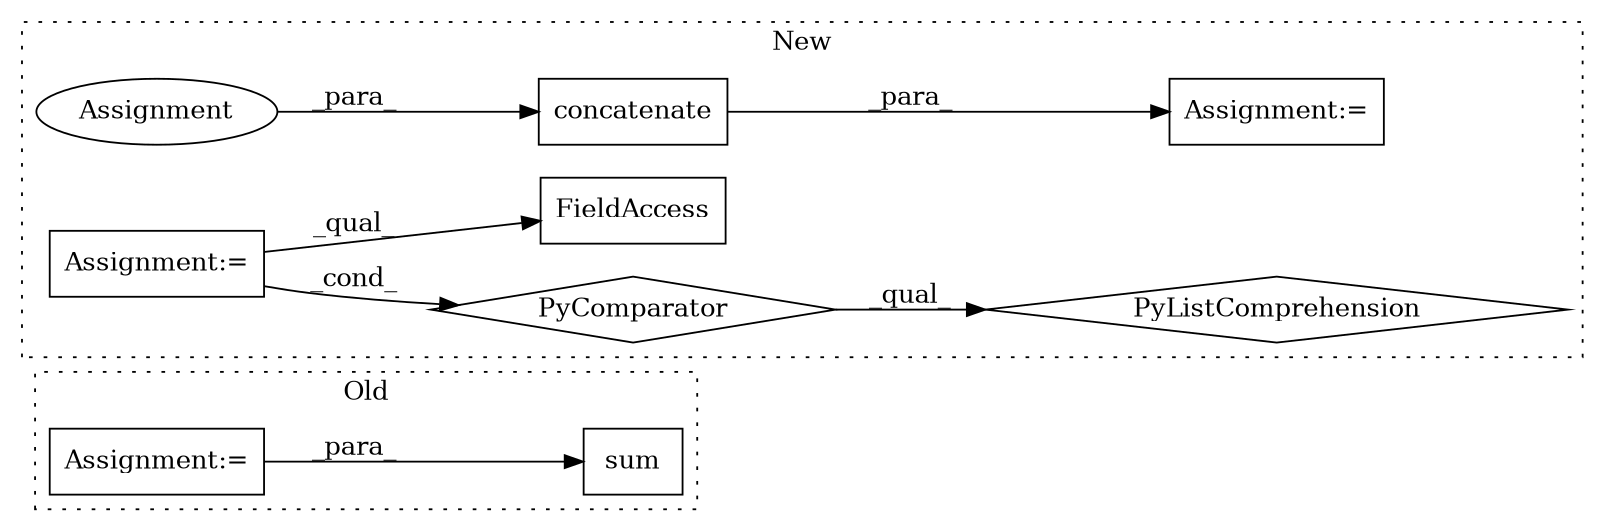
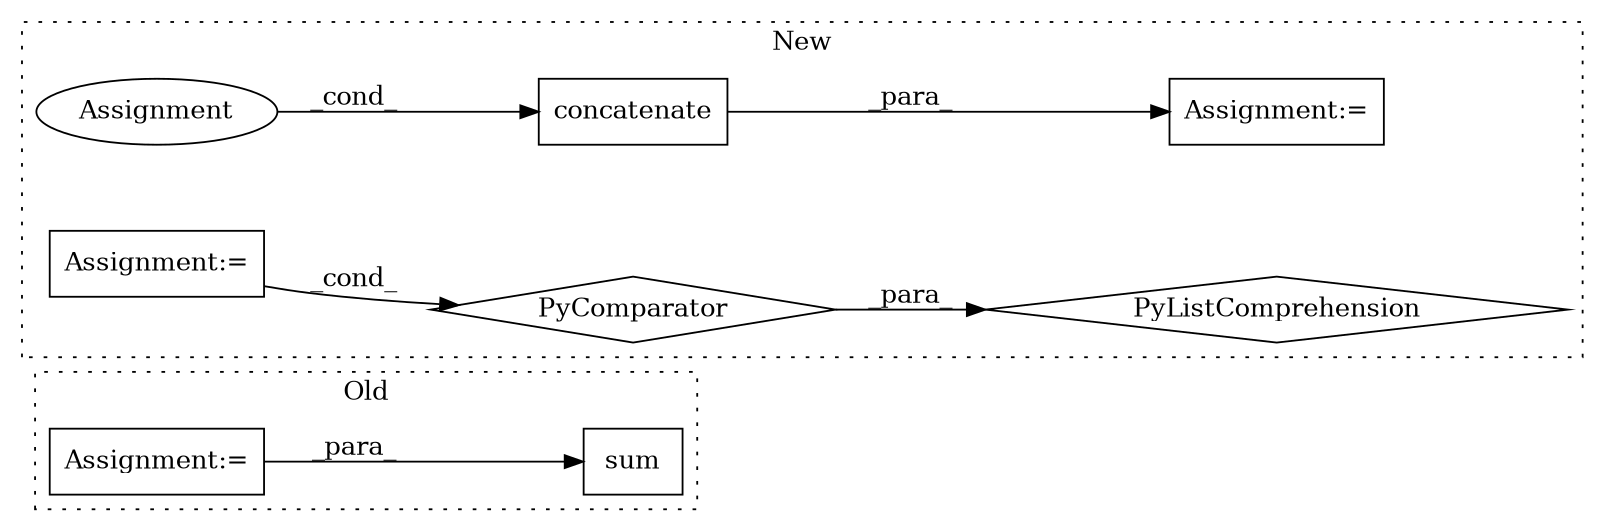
edge "Assignment" -> "concatenate": label "_para_" -> "_cond_"
node "FieldAccess": removed
edge "PyComparator" -> "PyListComprehension": label "_qual_" -> "_para_"
